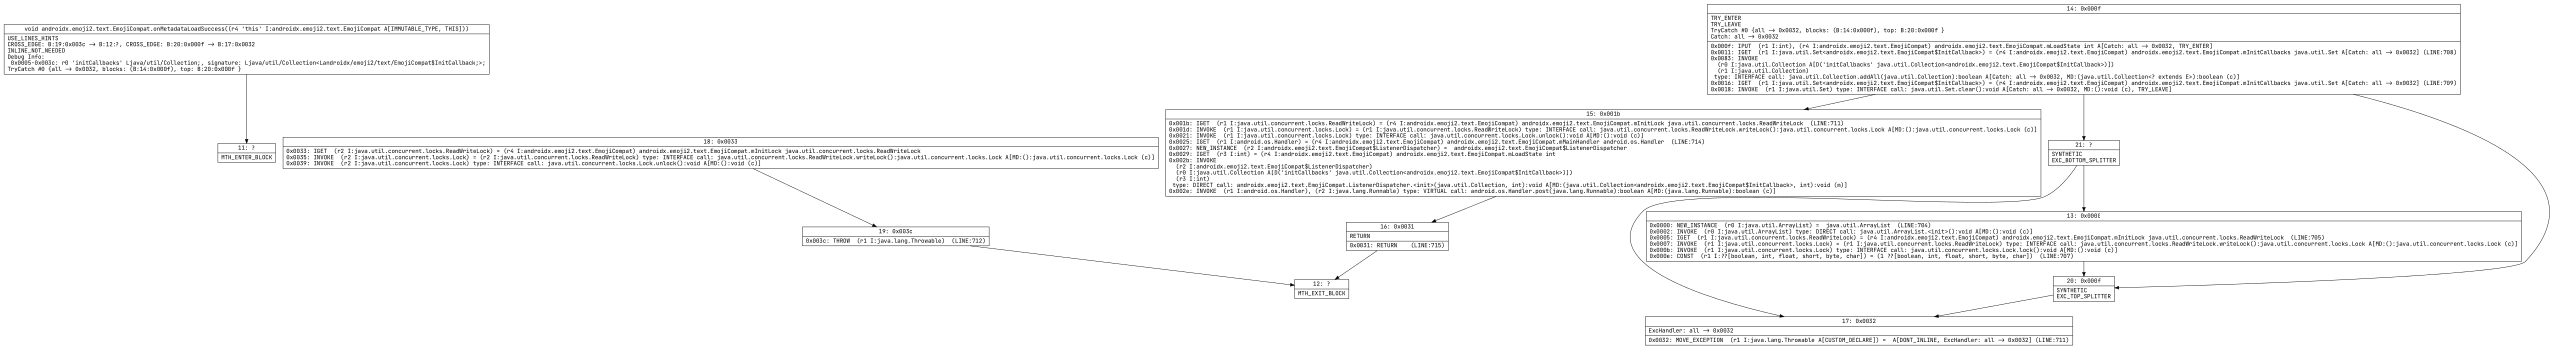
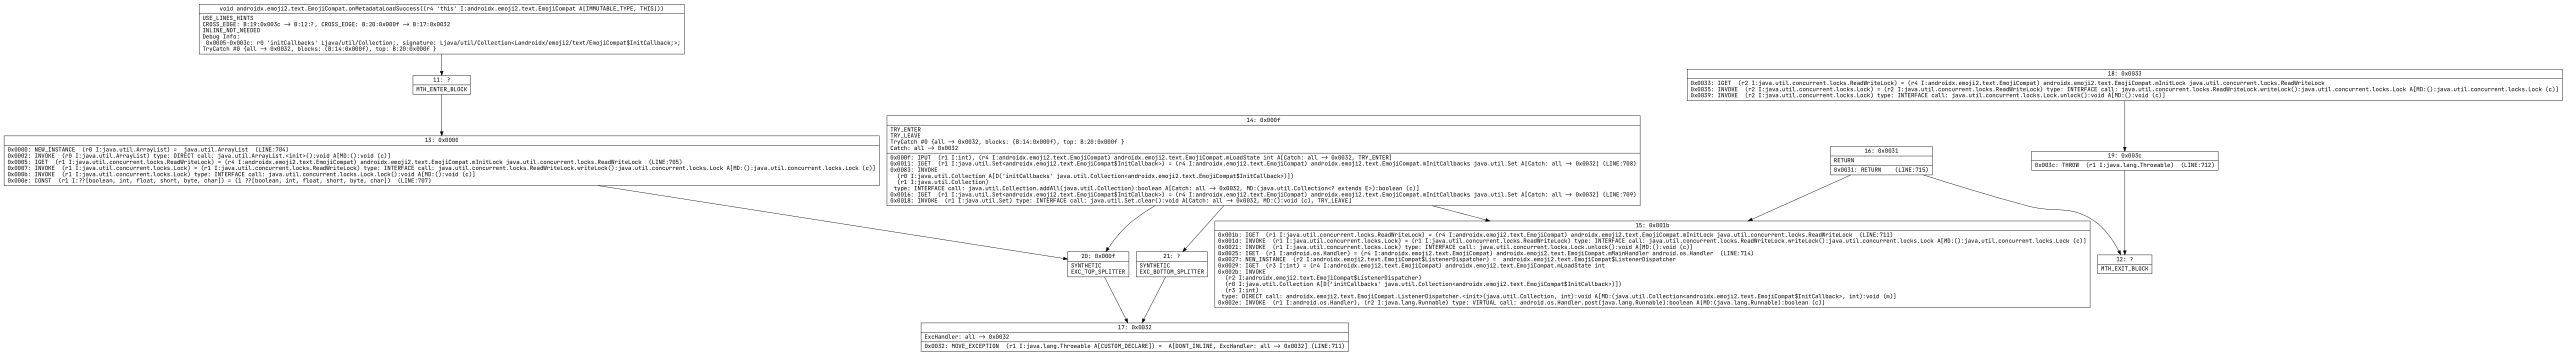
edge "21: ?" -> "13: 0x0000": now "11: ?" -> "13: 0x0000"
edge "15: 0x001b" -> "16: 0x0031": reversed
